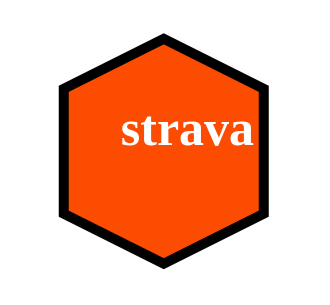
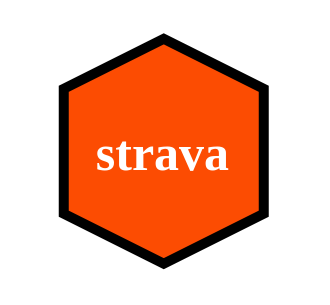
node "strava": moved (189, 126) -> (164, 151)
